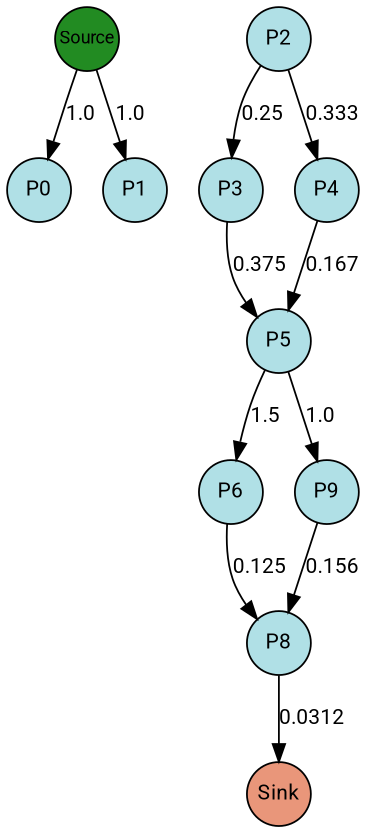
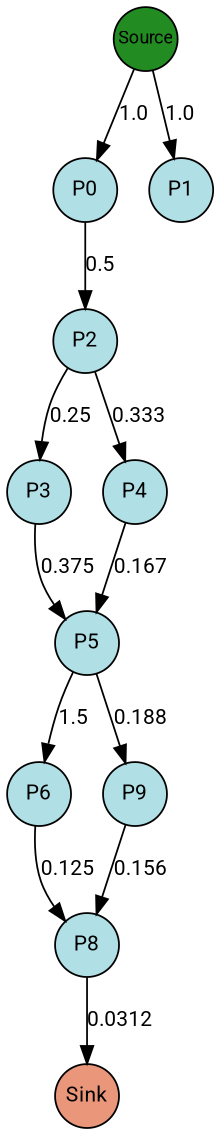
edge "P0" -> "P2": added, label "0.5"
edge "P5" -> "P9": label "1.0" -> "0.188"
